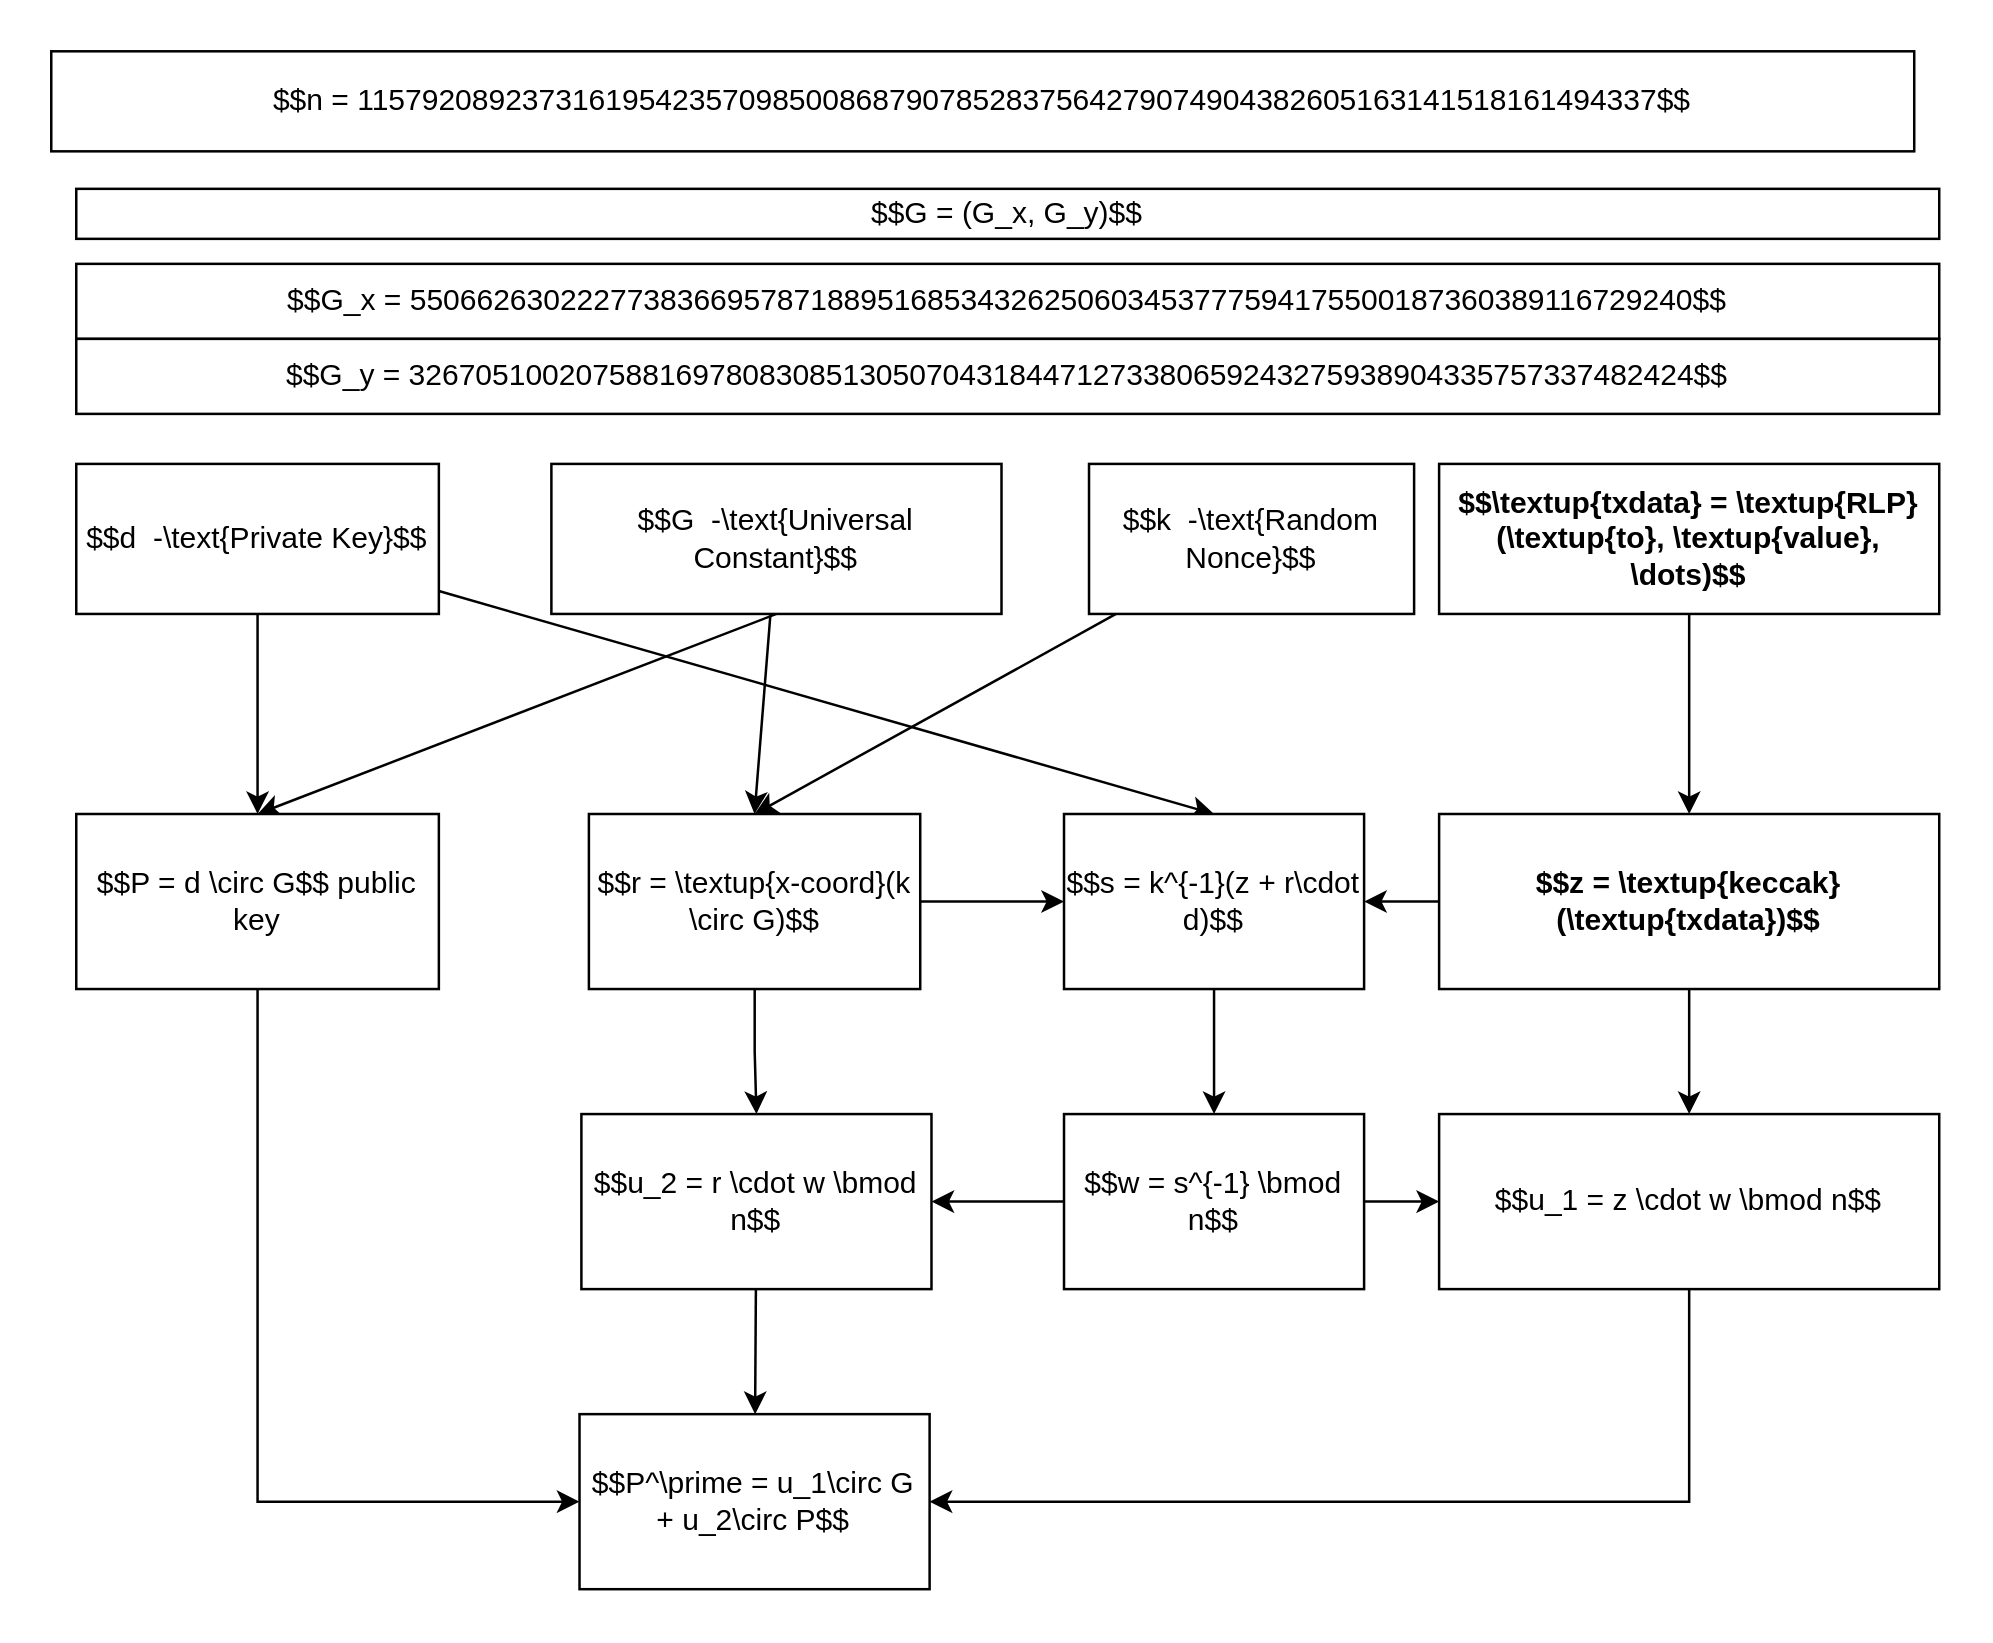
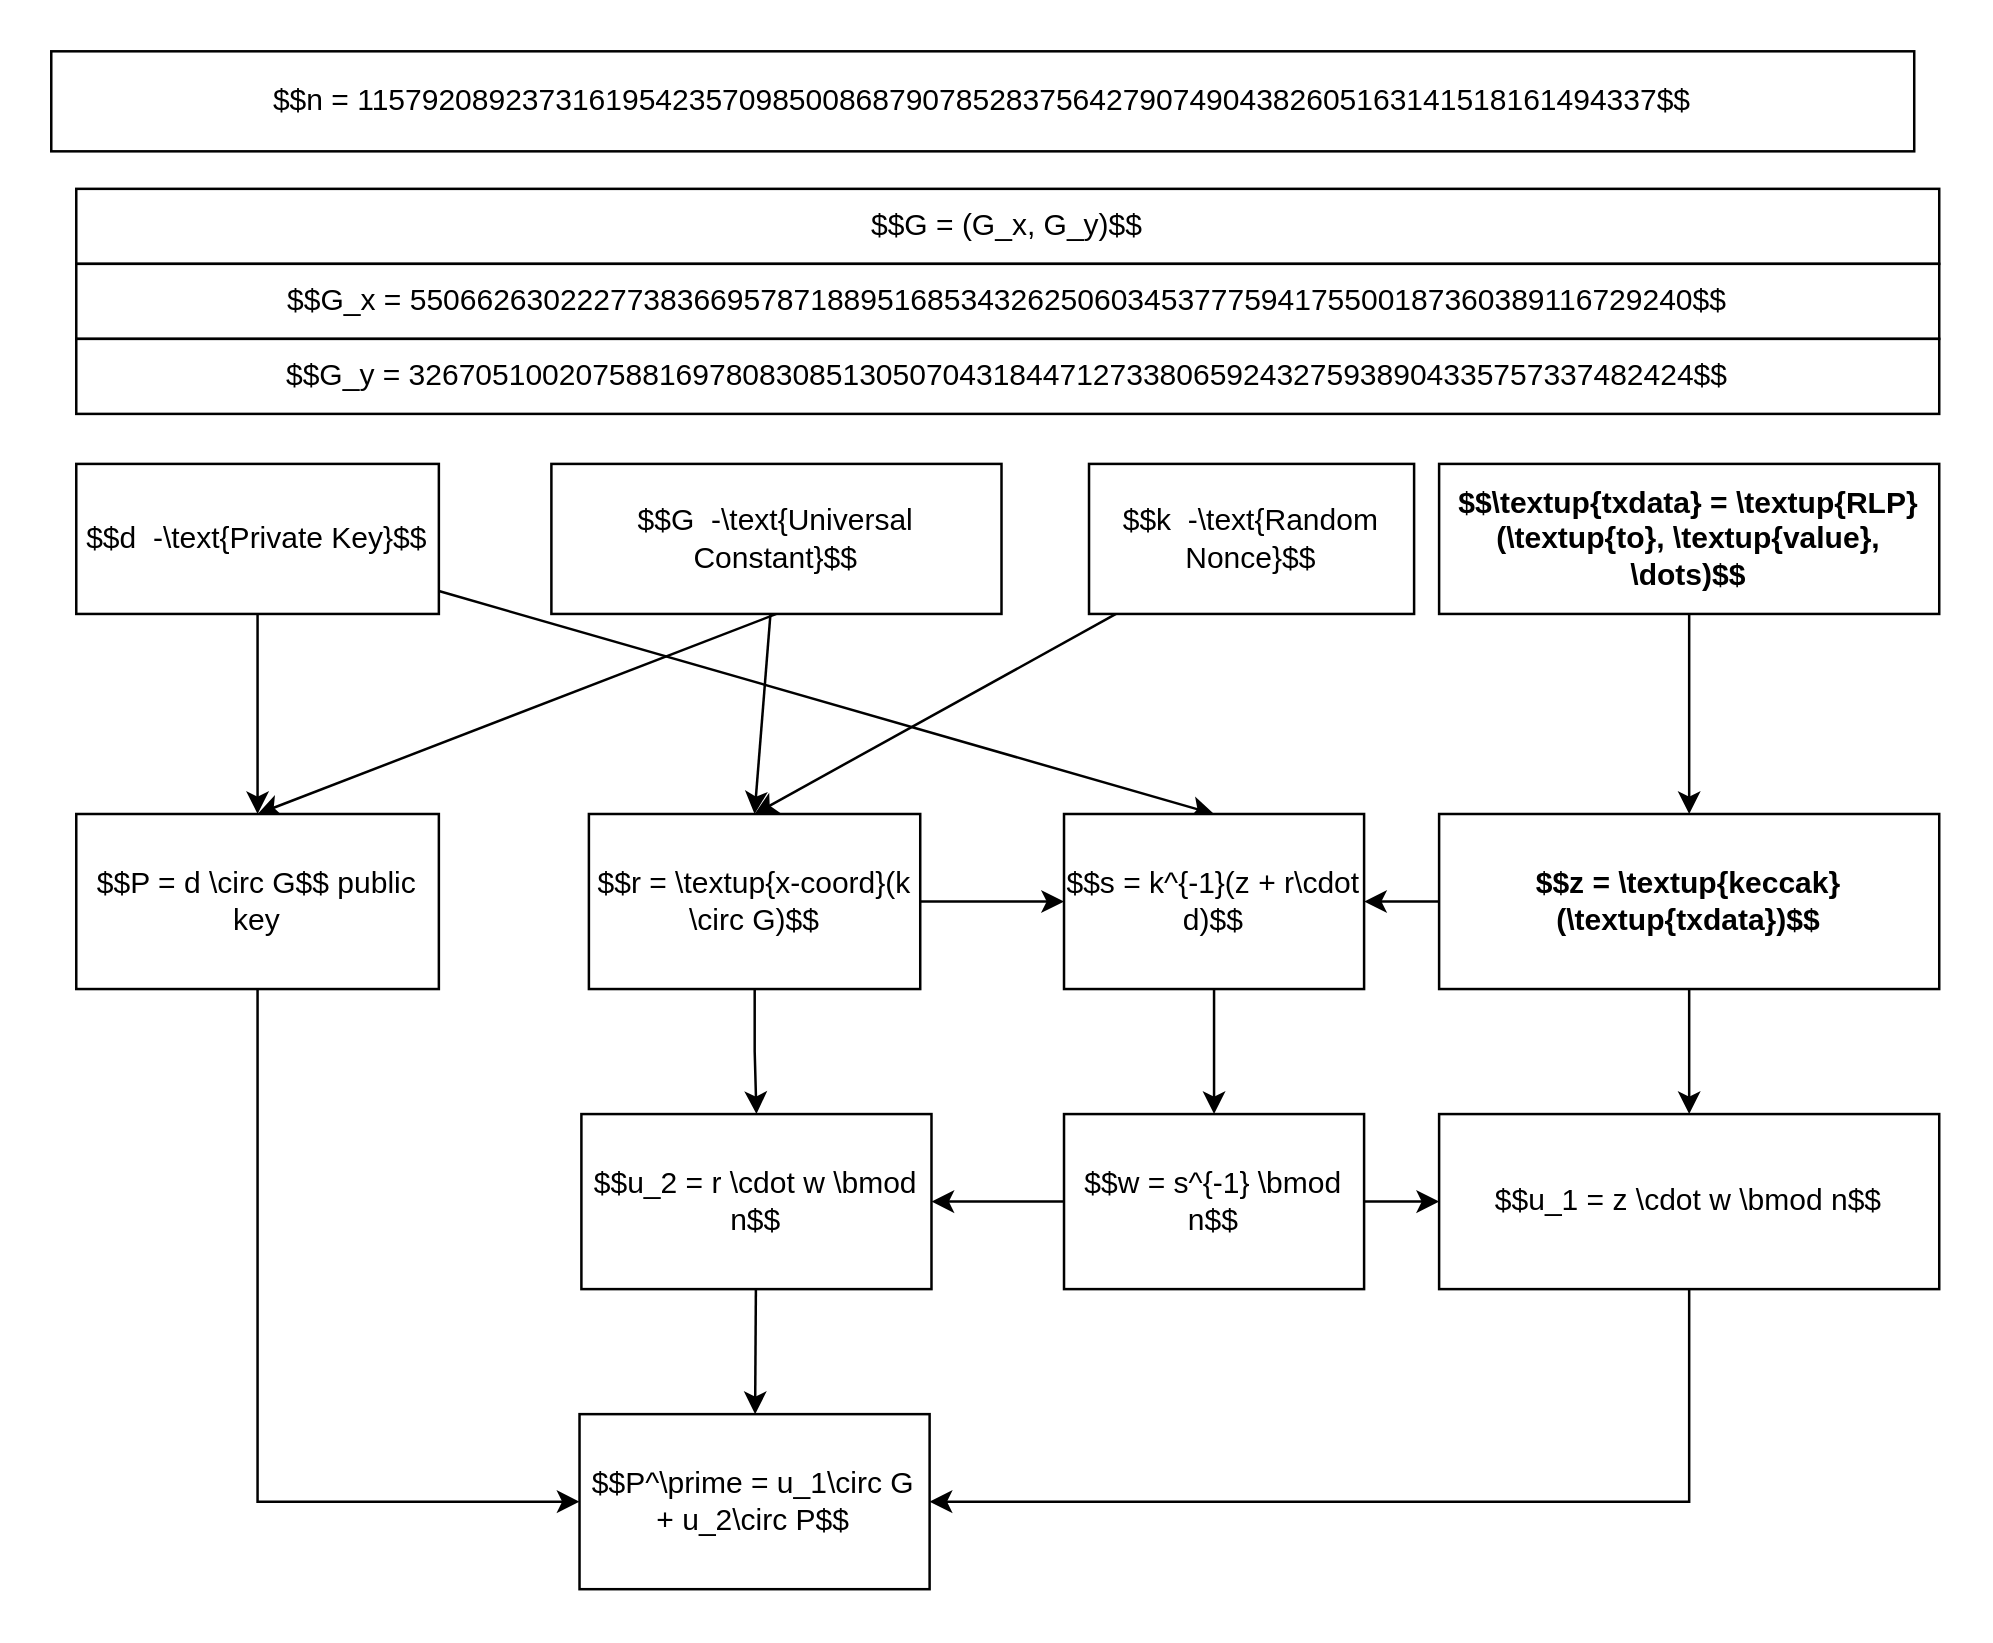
node "$$G = (G_x, G_y)$$": size 1863x50 -> 1863x75
